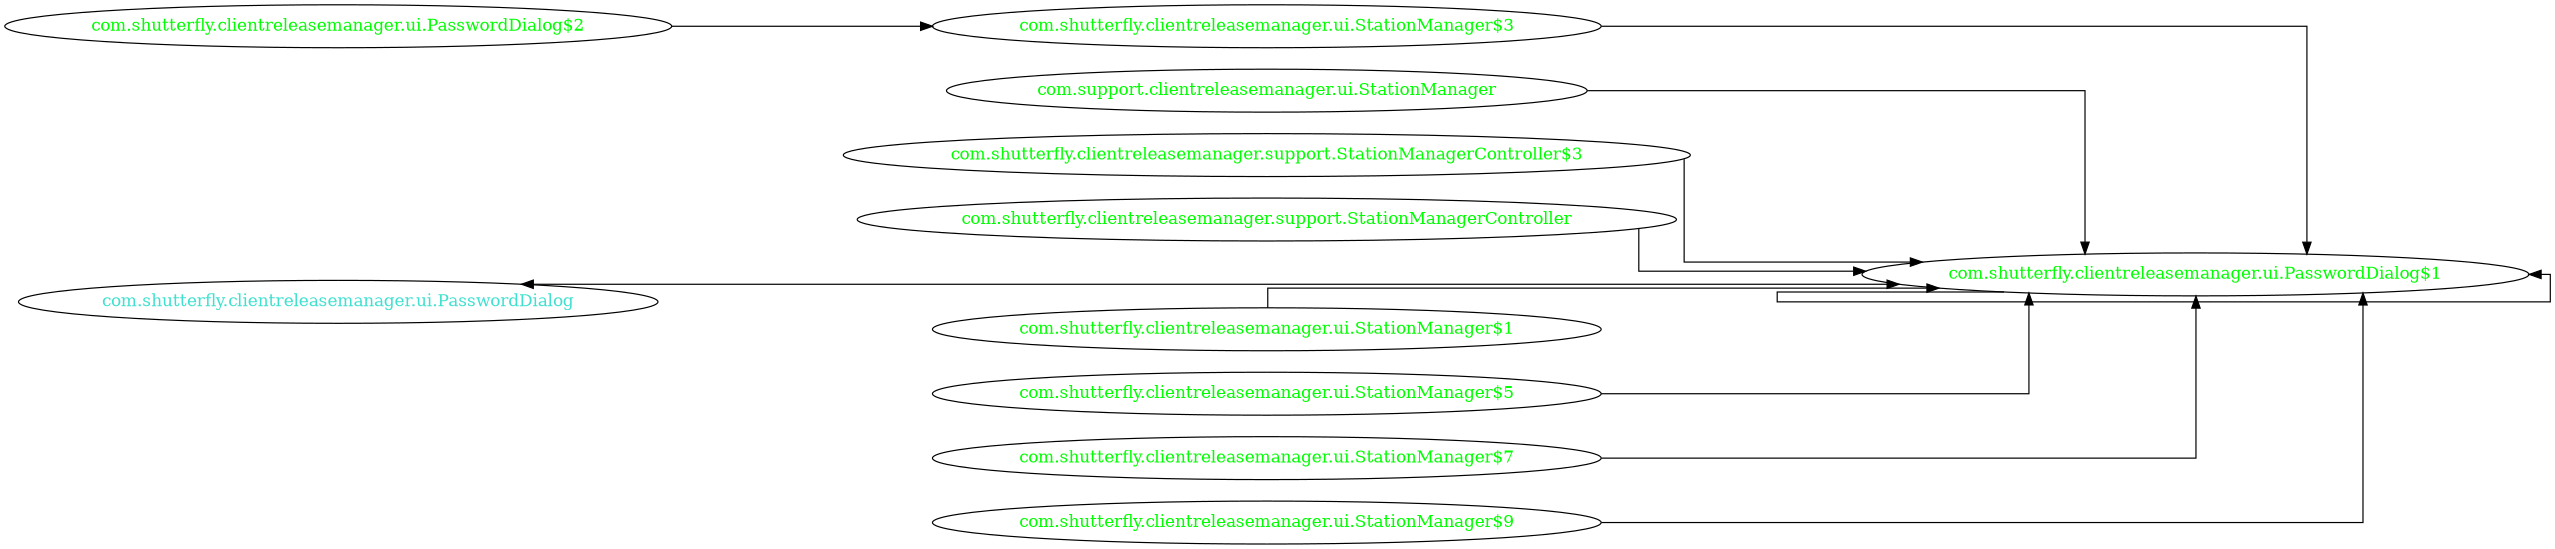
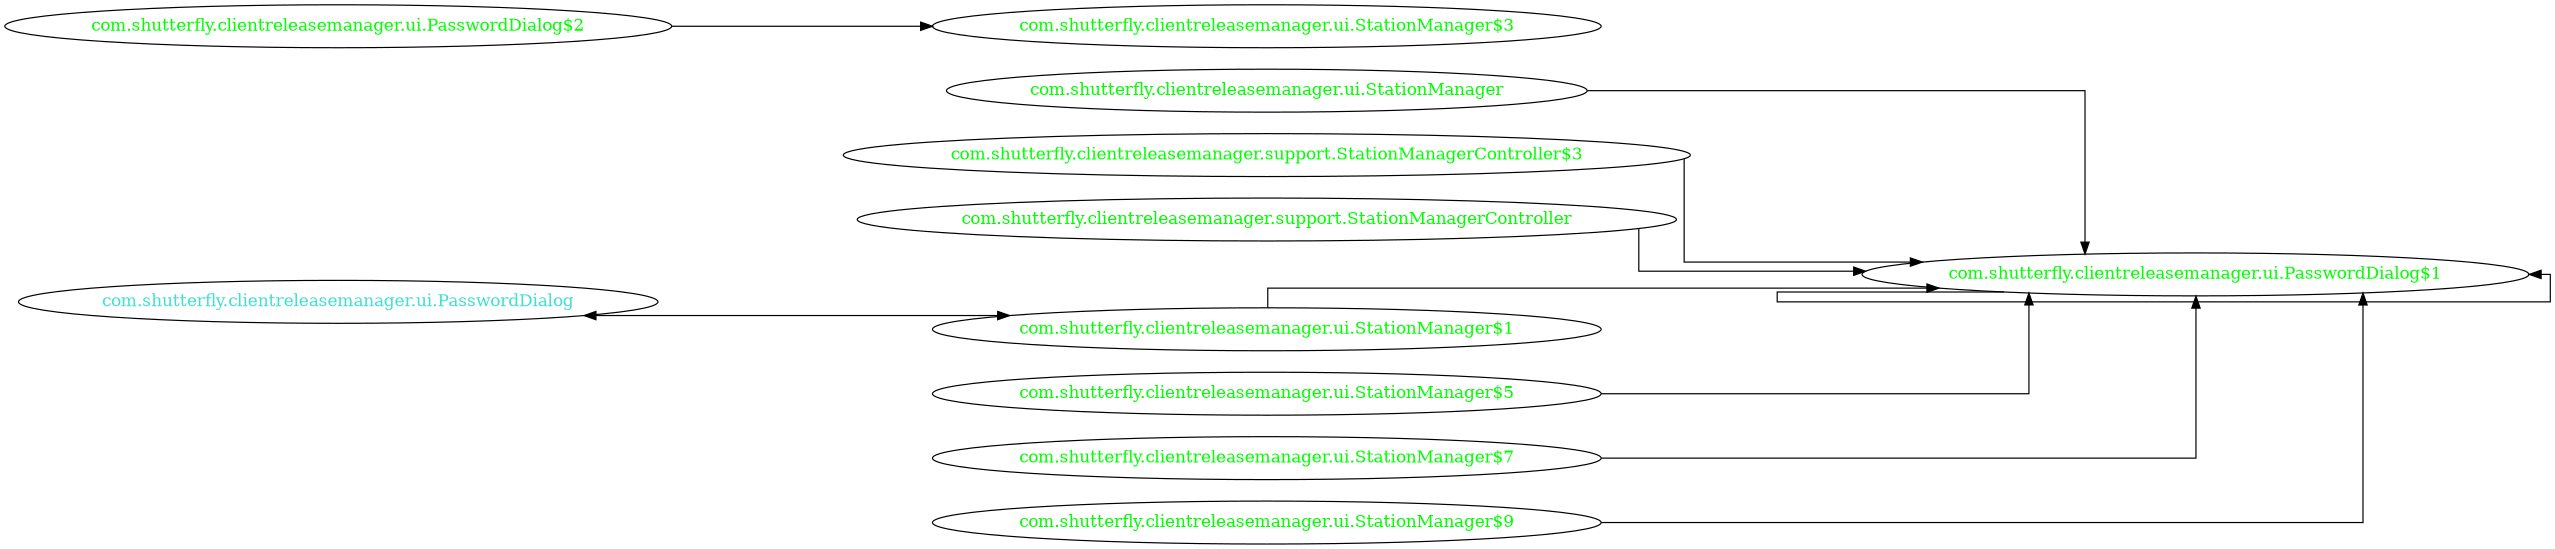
edge "com.shutterfly.clientreleasemanager.ui.StationManager$3" -> "com.shutterfly.clientreleasemanager.ui.PasswordDialog$1": removed
node "com.support.clientreleasemanager.ui.StationManager": label "com.support.clientreleasemanager.ui.StationManager" -> "com.shutterfly.clientreleasemanager.ui.StationManager"
edge "com.shutterfly.clientreleasemanager.ui.PasswordDialog$1" -- "com.shutterfly.clientreleasemanager.ui.PasswordDialog": now "com.shutterfly.clientreleasemanager.ui.StationManager$1" -- "com.shutterfly.clientreleasemanager.ui.PasswordDialog"
